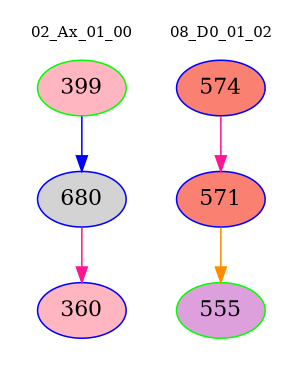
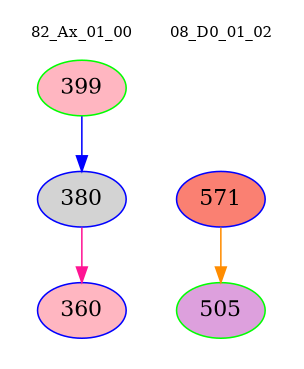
cluster "02_Ax_01_00": label "02_Ax_01_00" -> "82_Ax_01_00"
node "574": removed
node "680": label "680" -> "380"
node "555": label "555" -> "505"
